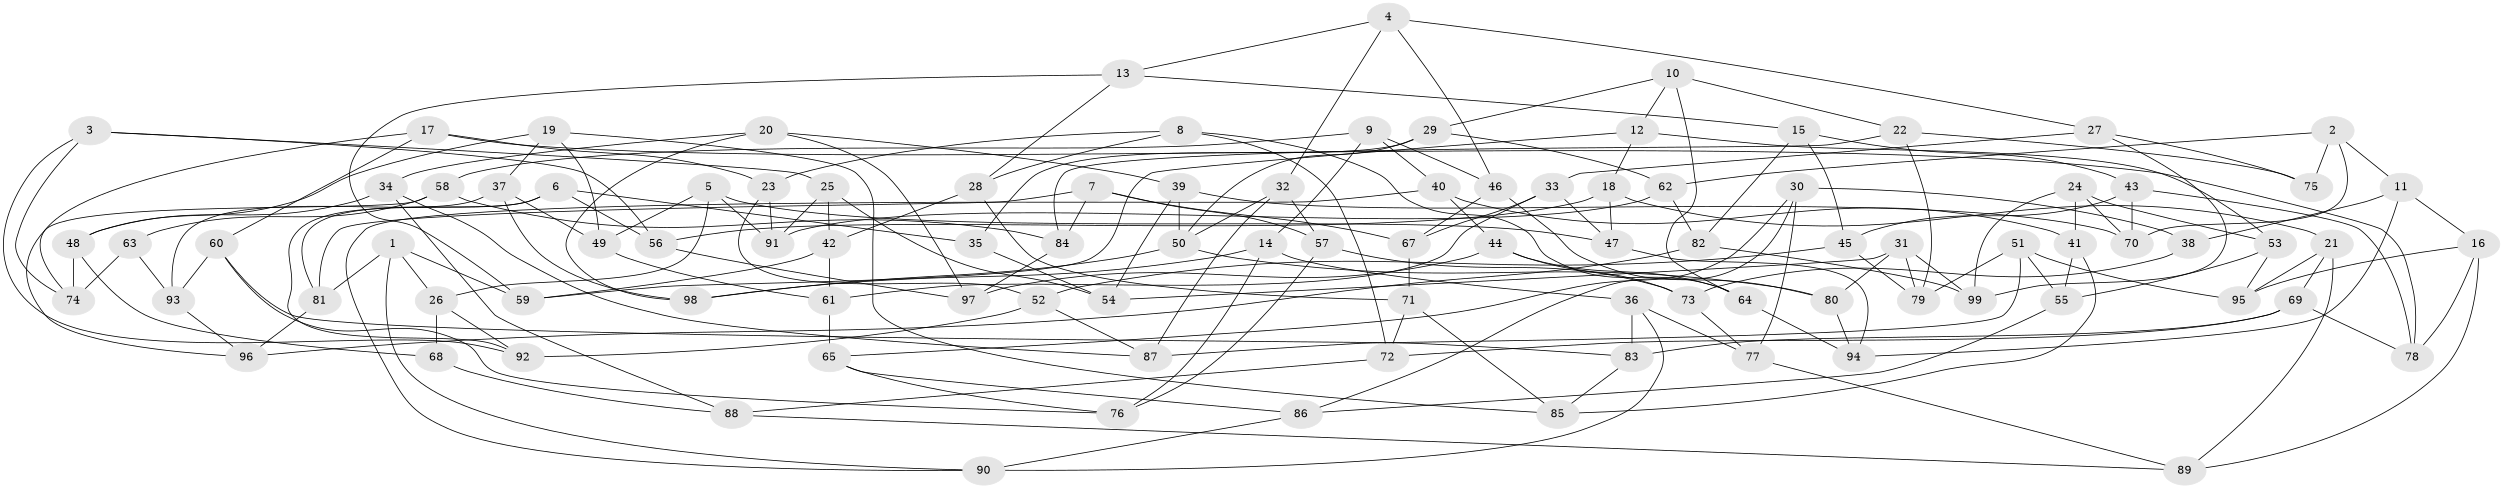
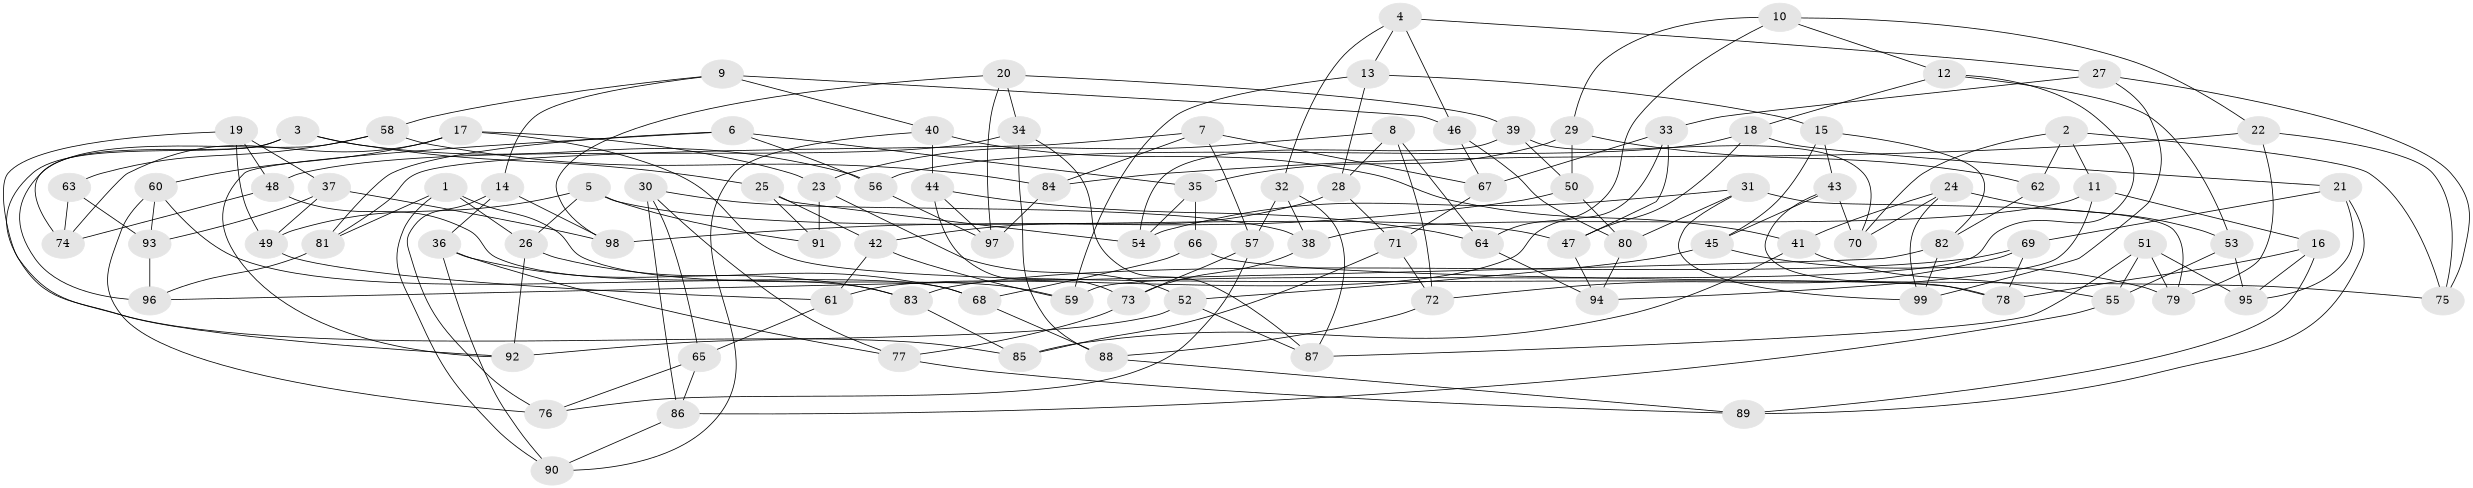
edge "32" -- "50": now "32" -- "38"
edge "62" -- "91": removed
node "66": added
